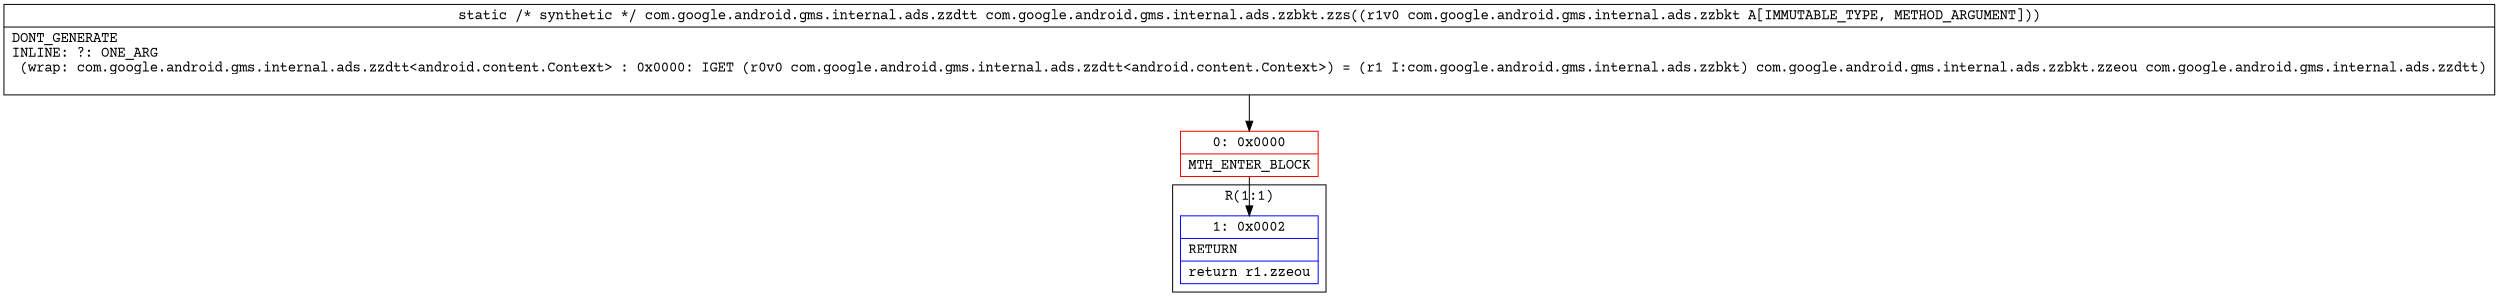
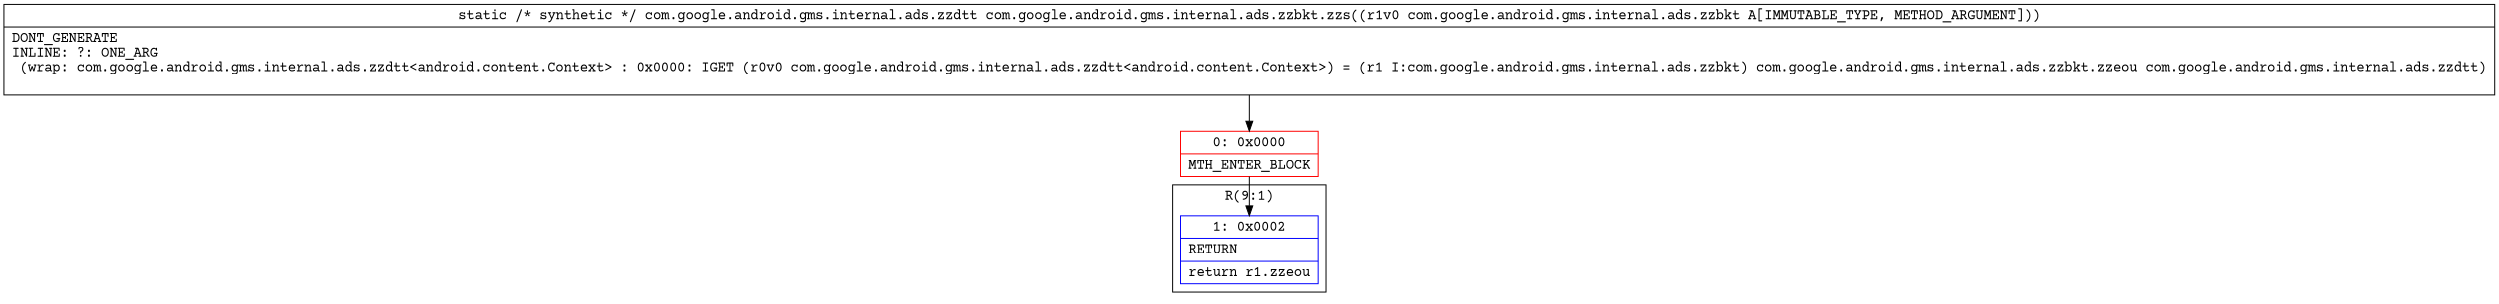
cluster "R(1:1)": label "R(1:1)" -> "R(9:1)"
